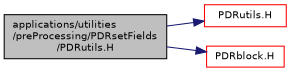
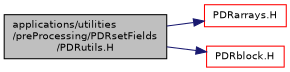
node "PDRutils.H": label "PDRutils.H" -> "PDRarrays.H"
